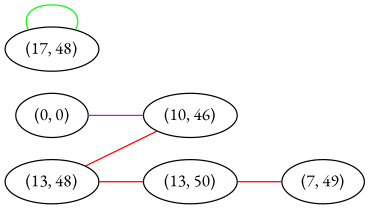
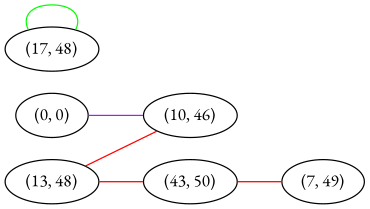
node "(13, 50)": label "(13, 50)" -> "(43, 50)"
